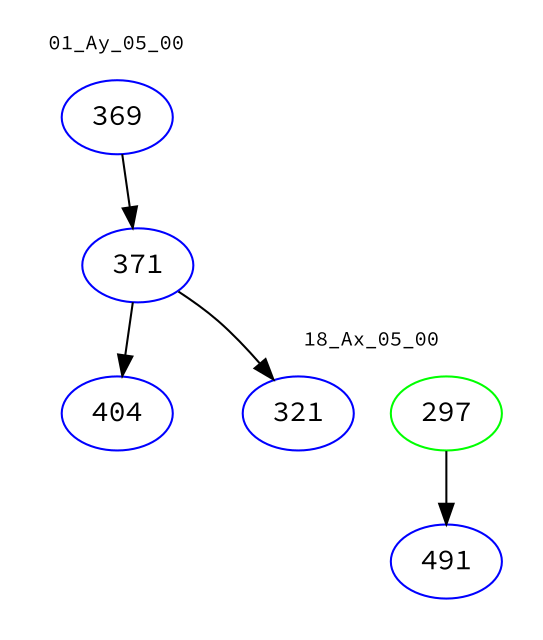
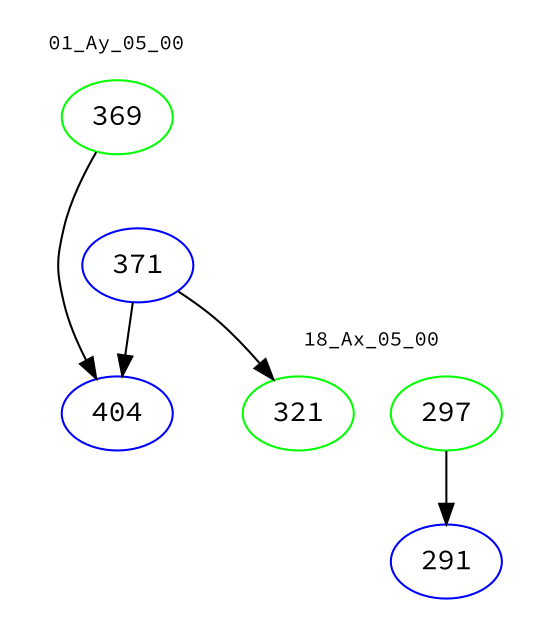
node "369": color blue -> green
edge "369" -> "371": now "369" -> "404"
node "321": color blue -> green
node "491": label "491" -> "291"
